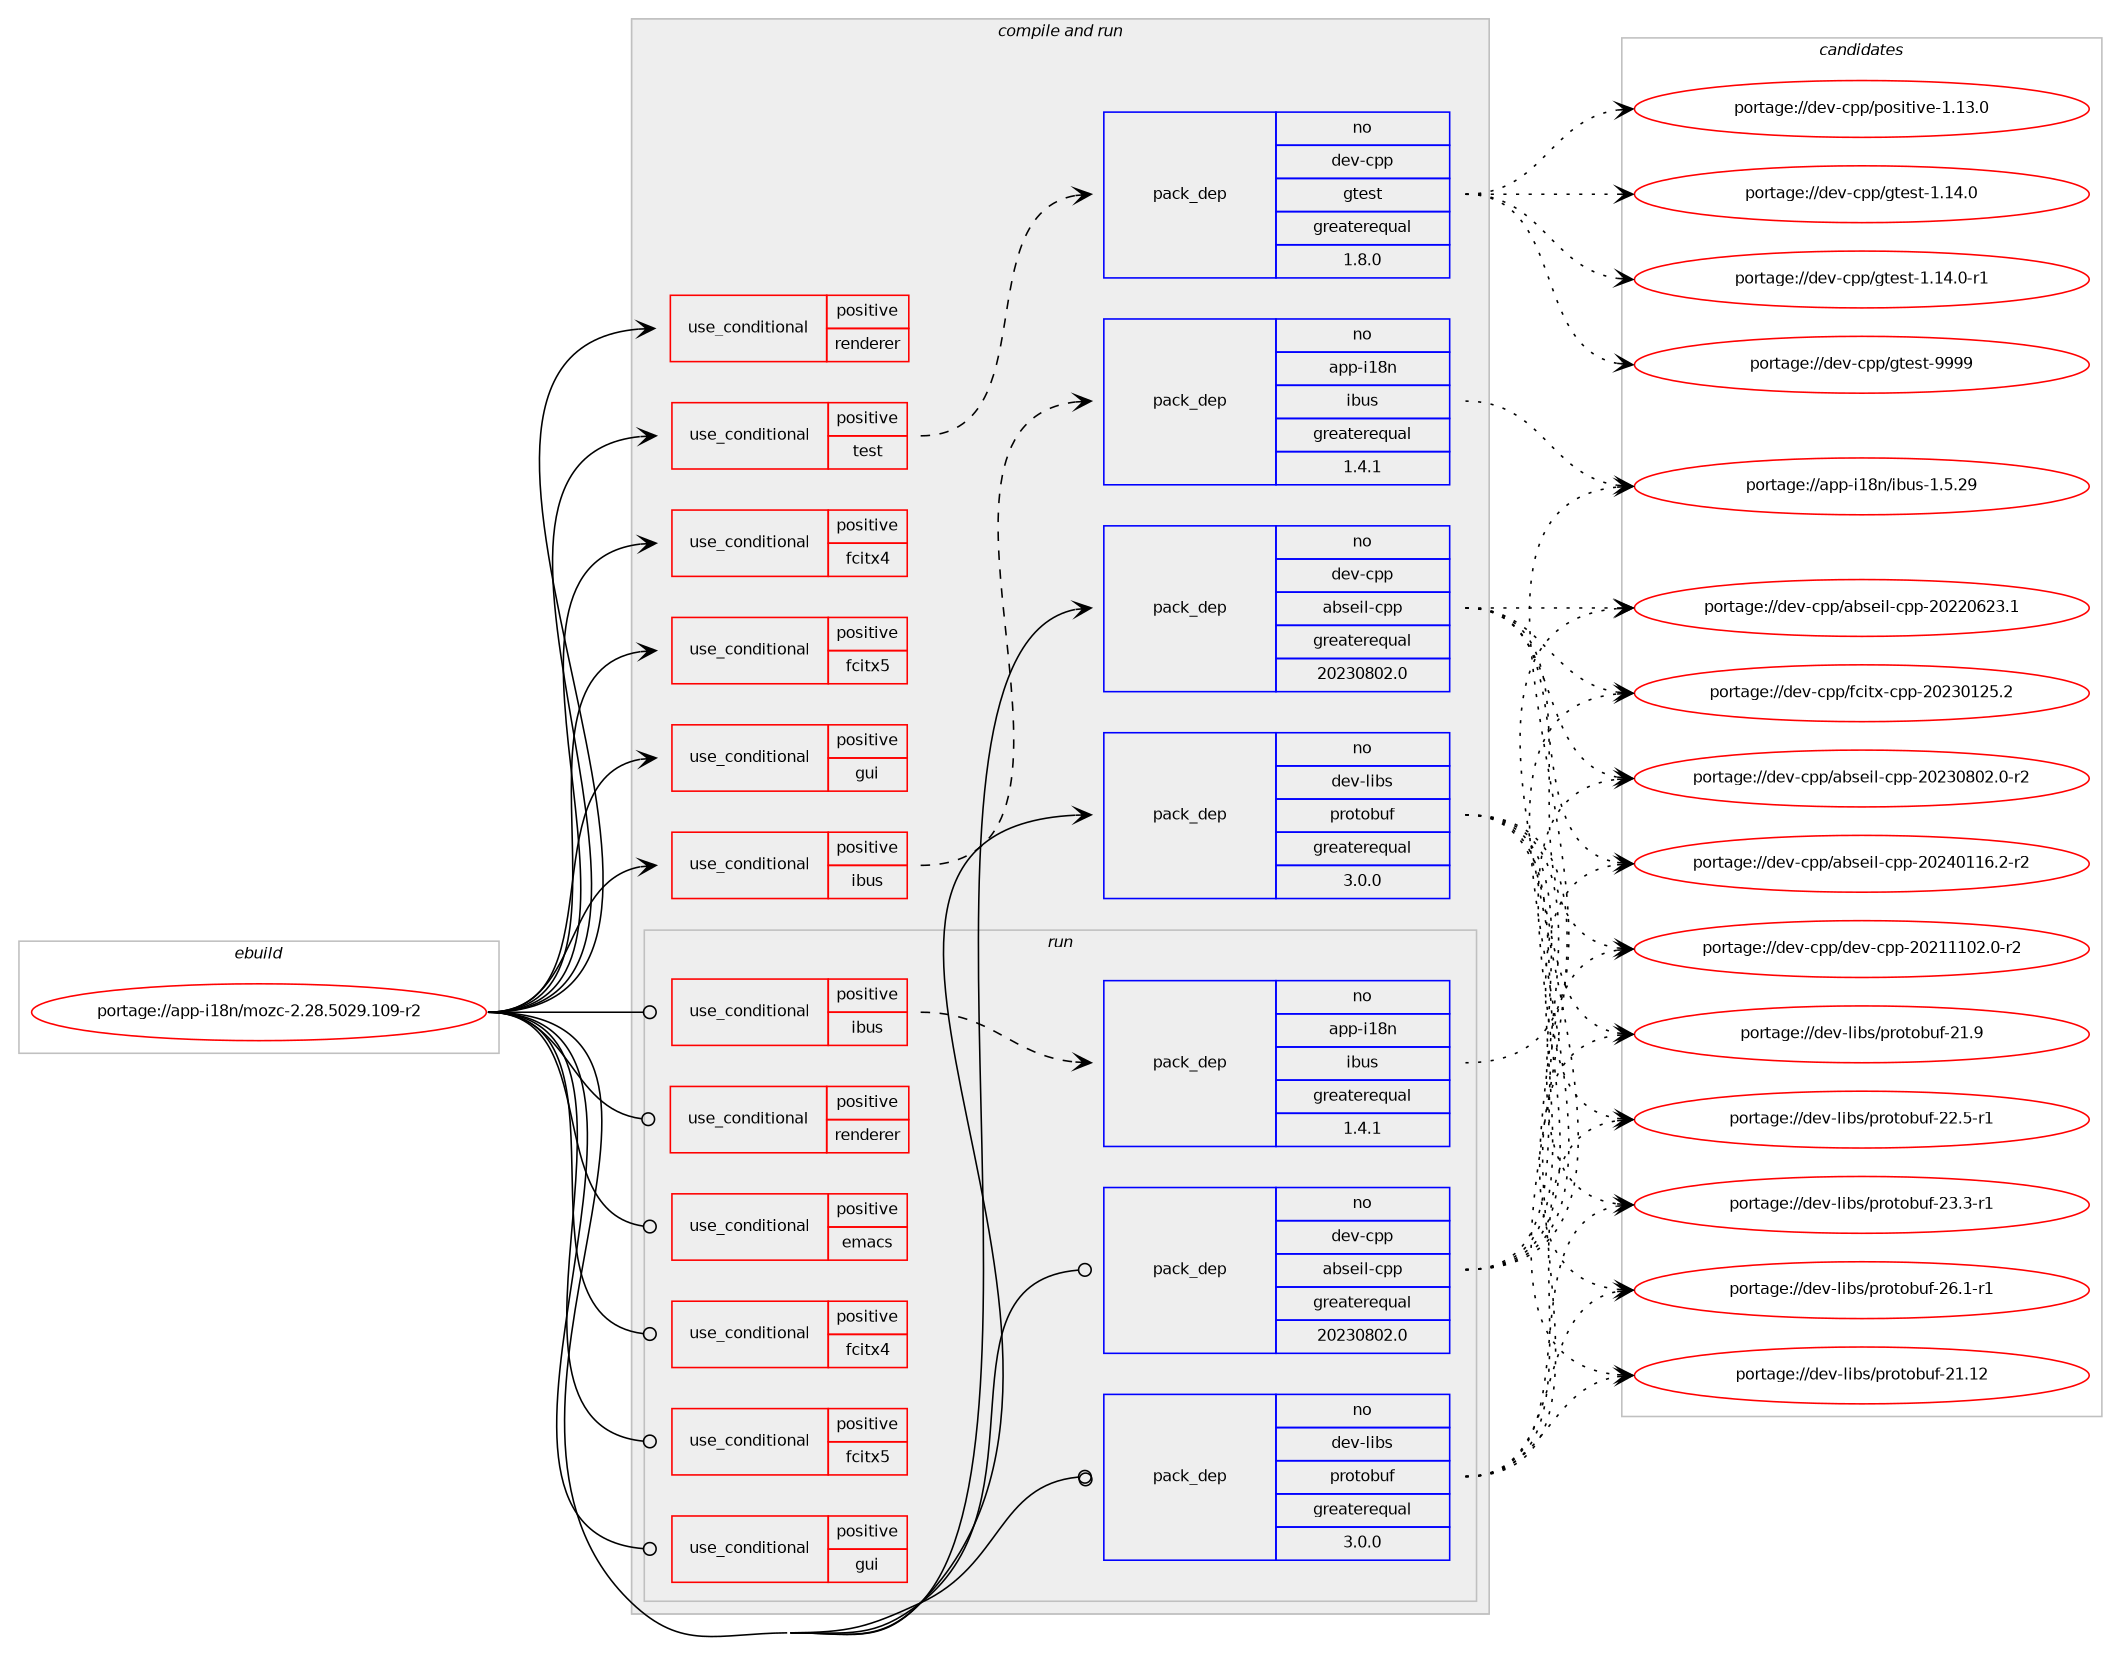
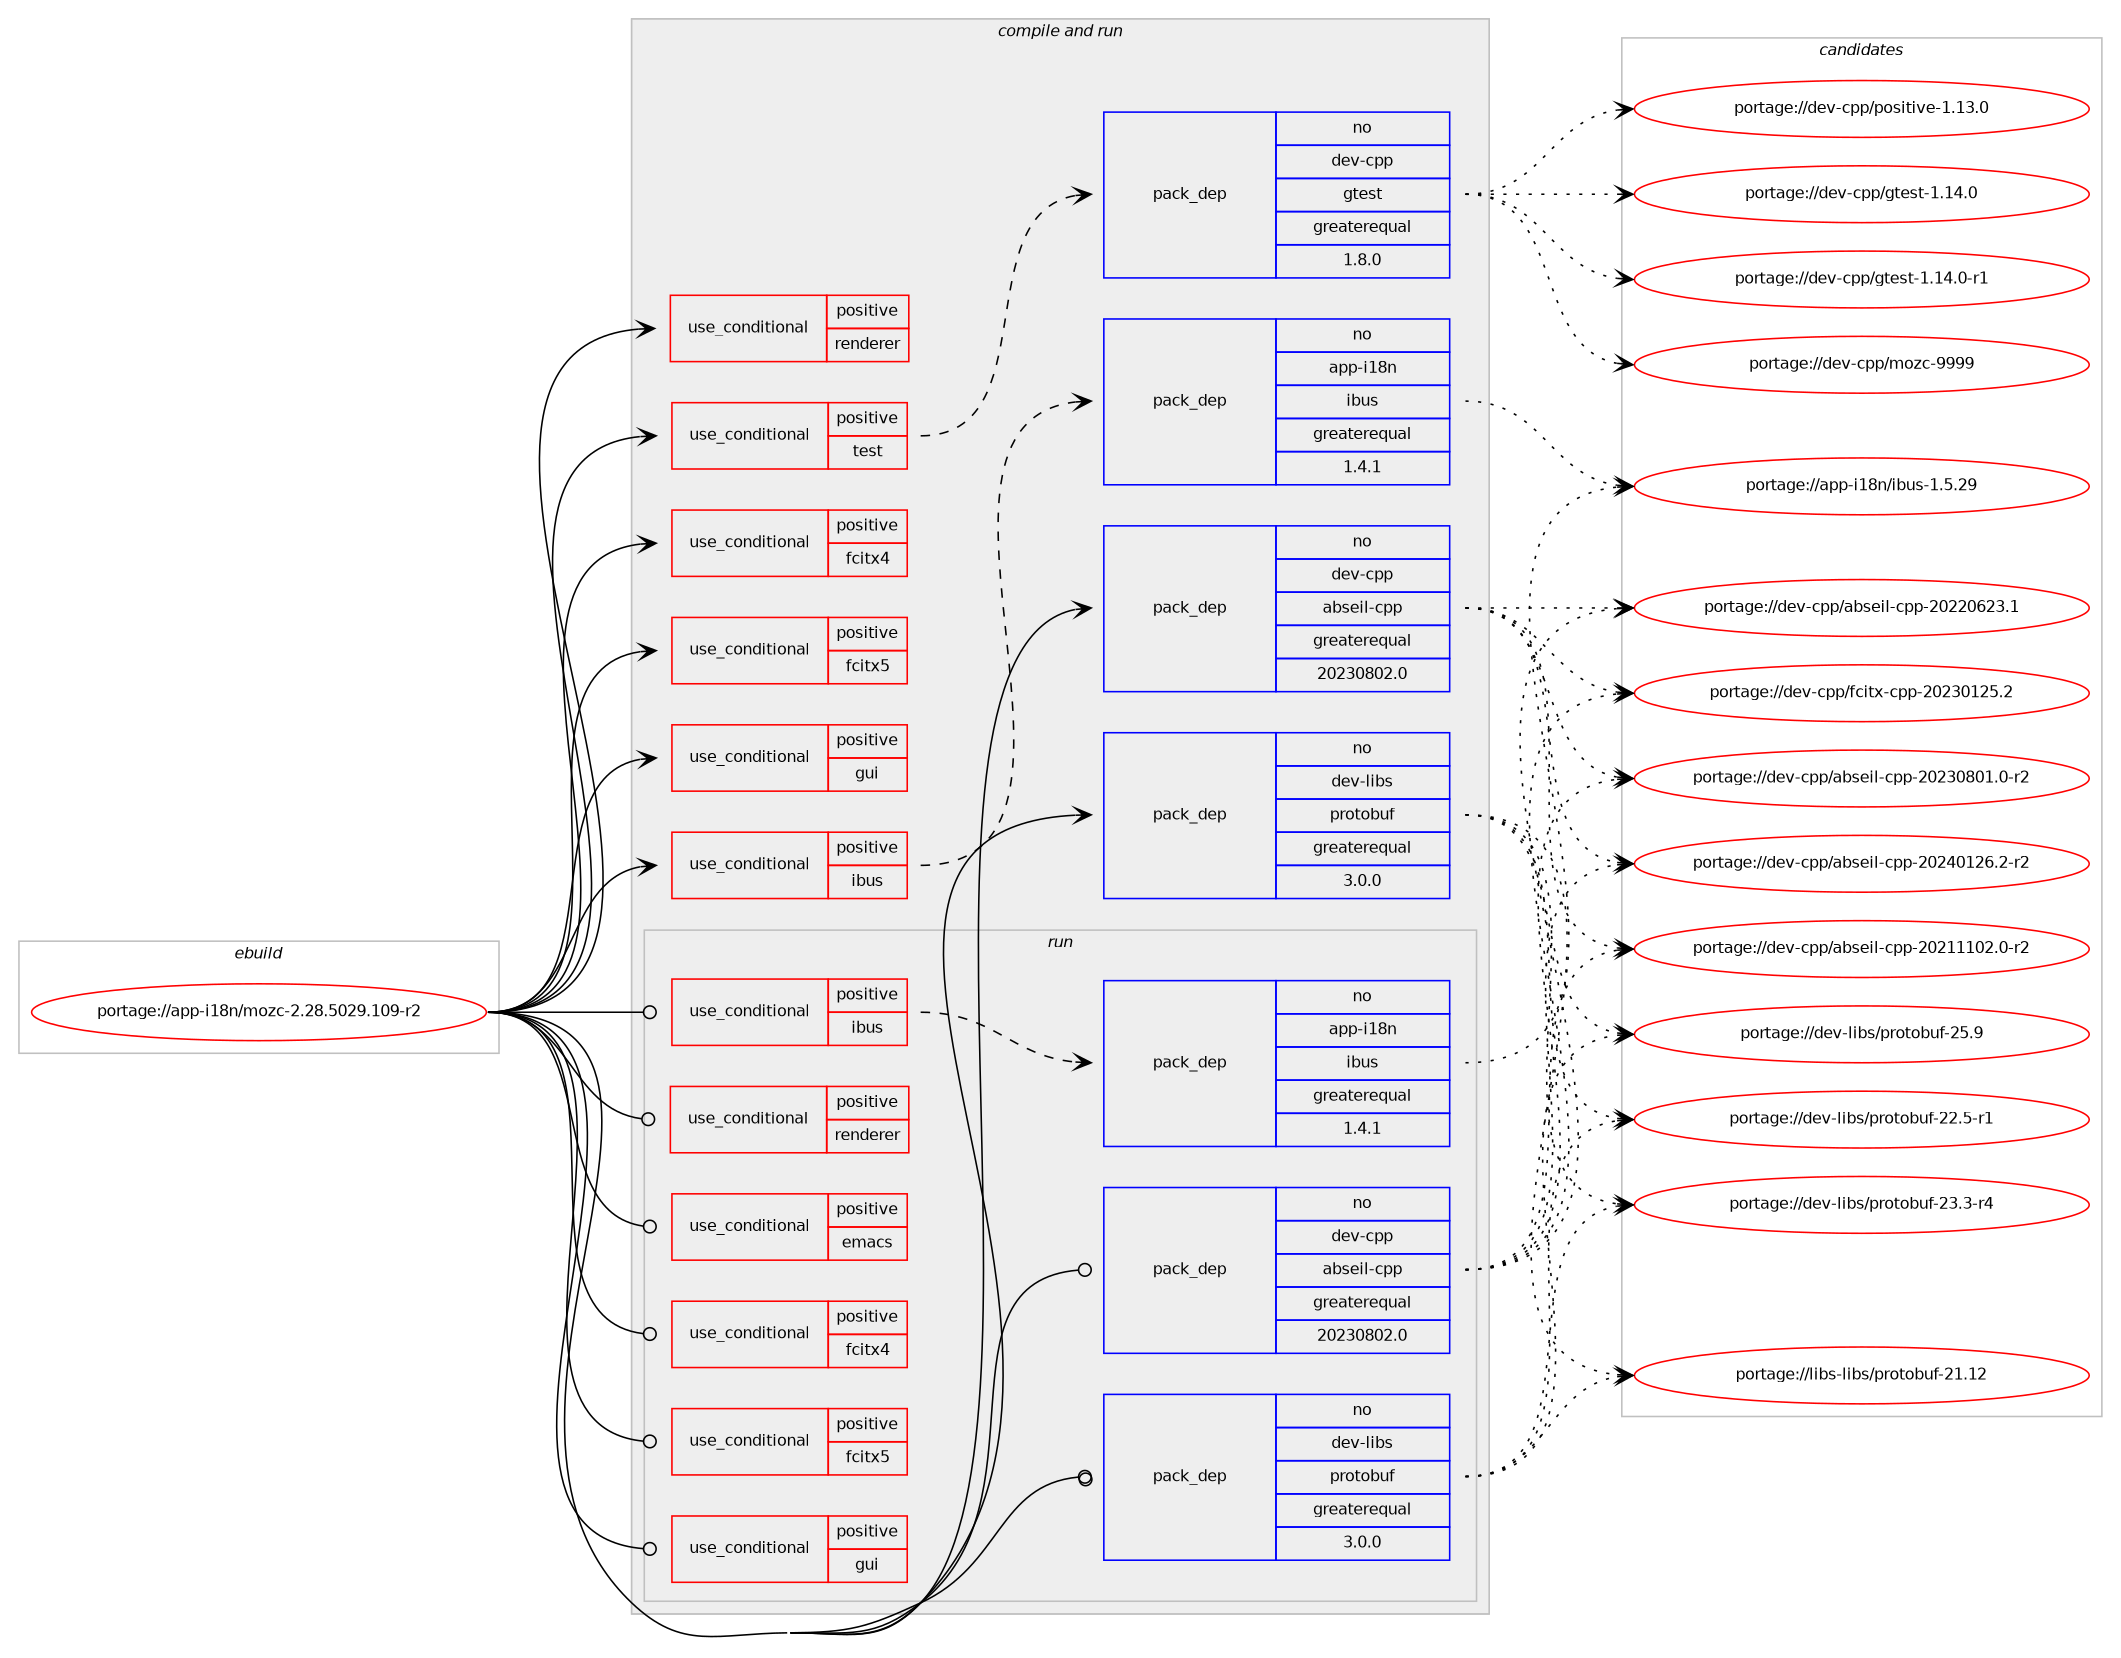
node "portage://dev-cpp/gtest-9999": label "portage://dev-cpp/gtest-9999" -> "portage://dev-cpp/mozc-9999"
node "portage://dev-cpp/abseil-cpp-20230802.0-r2": label "portage://dev-cpp/abseil-cpp-20230802.0-r2" -> "portage://dev-cpp/abseil-cpp-20230801.0-r2"
node "portage://dev-cpp/abseil-cpp-20240116.2-r2": label "portage://dev-cpp/abseil-cpp-20240116.2-r2" -> "portage://dev-cpp/abseil-cpp-20240126.2-r2"
node "portage://dev-cpp/dev-cpp-20211102.0-r2": label "portage://dev-cpp/dev-cpp-20211102.0-r2" -> "portage://dev-cpp/abseil-cpp-20211102.0-r2"
node "portage://dev-libs/protobuf-21.9": label "portage://dev-libs/protobuf-21.9" -> "portage://dev-libs/protobuf-25.9"
node "portage://dev-libs/protobuf-23.3-r1": label "portage://dev-libs/protobuf-23.3-r1" -> "portage://dev-libs/protobuf-23.3-r4"
node "portage://dev-libs/protobuf-26.1-r1": removed
node "portage://dev-libs/protobuf-21.12": label "portage://dev-libs/protobuf-21.12" -> "portage://libs-libs/protobuf-21.12"
